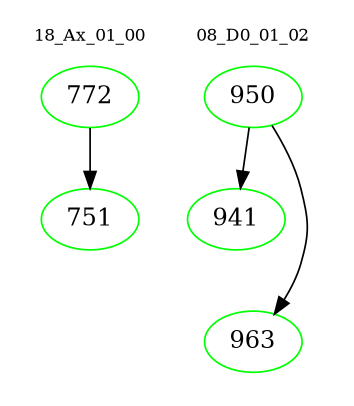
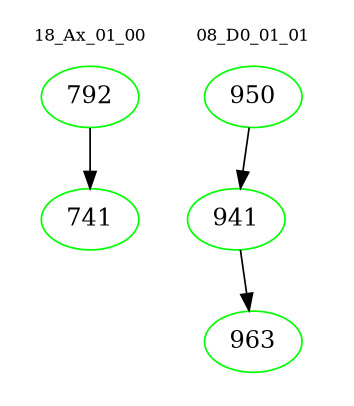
cluster "08_D0_01_02": label "08_D0_01_02" -> "08_D0_01_01"
node "772": label "772" -> "792"
edge "950" -> "963": now "941" -> "963"
node "751": label "751" -> "741"
